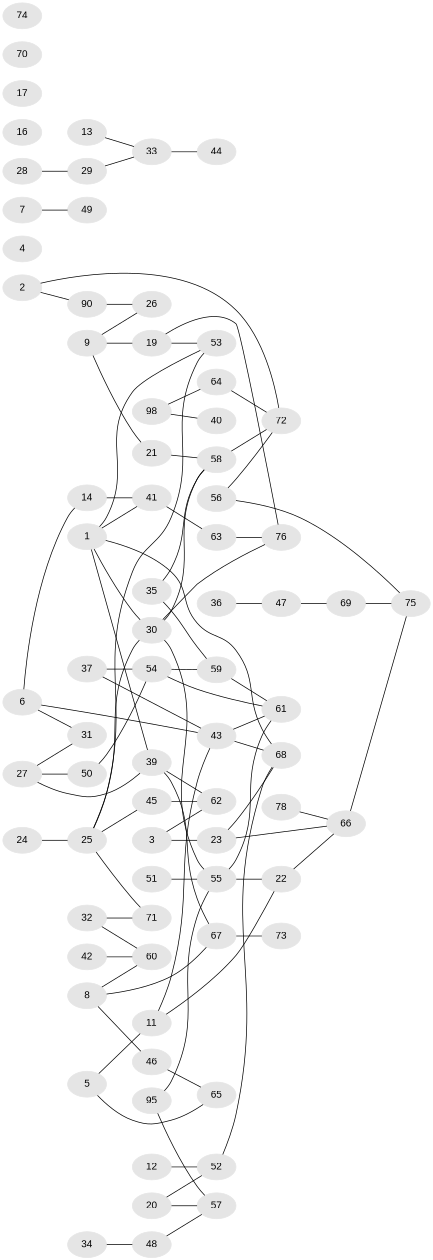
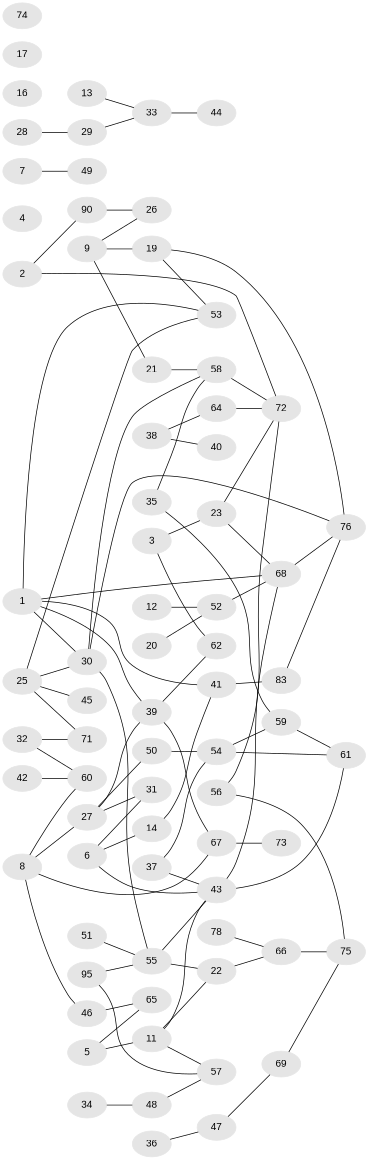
node "70": removed
node "98": label "98" -> "38"
node "63": label "63" -> "83"
edge "76" -- "68": added
edge "61" -- "55": now "43" -- "55"
edge "45" -- "62": removed
edge "66" -- "23": now "72" -- "23"
node "24": removed
edge "27" -- "8": added
edge "20" -- "57": now "11" -- "57"
